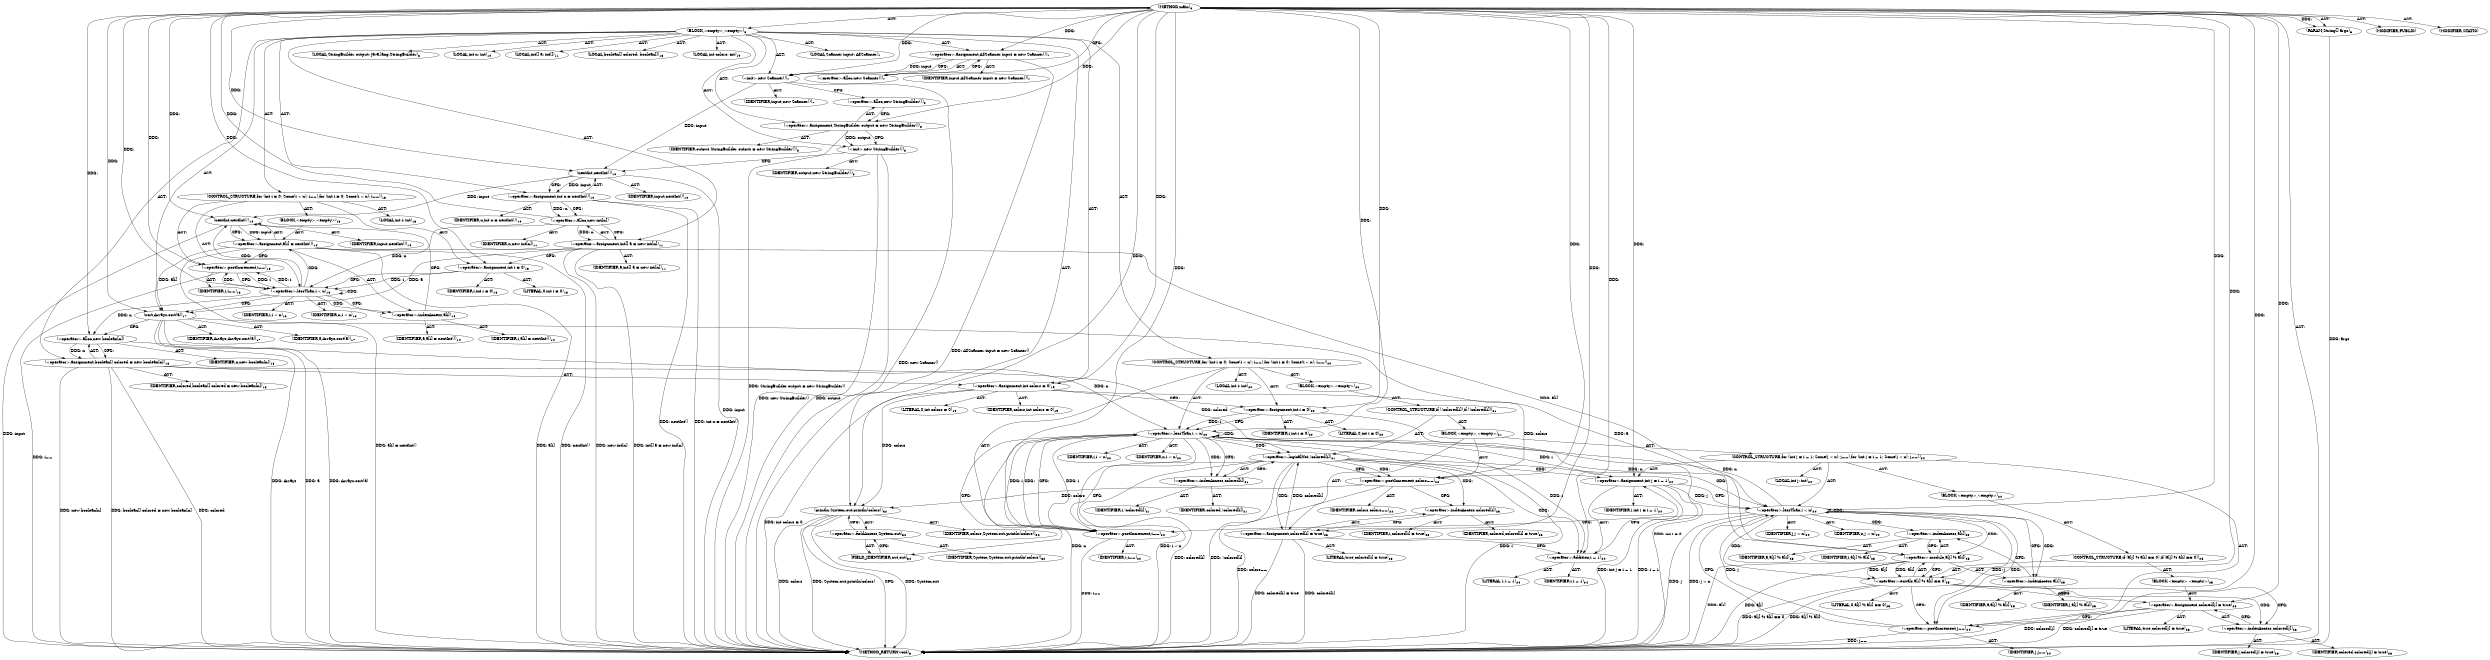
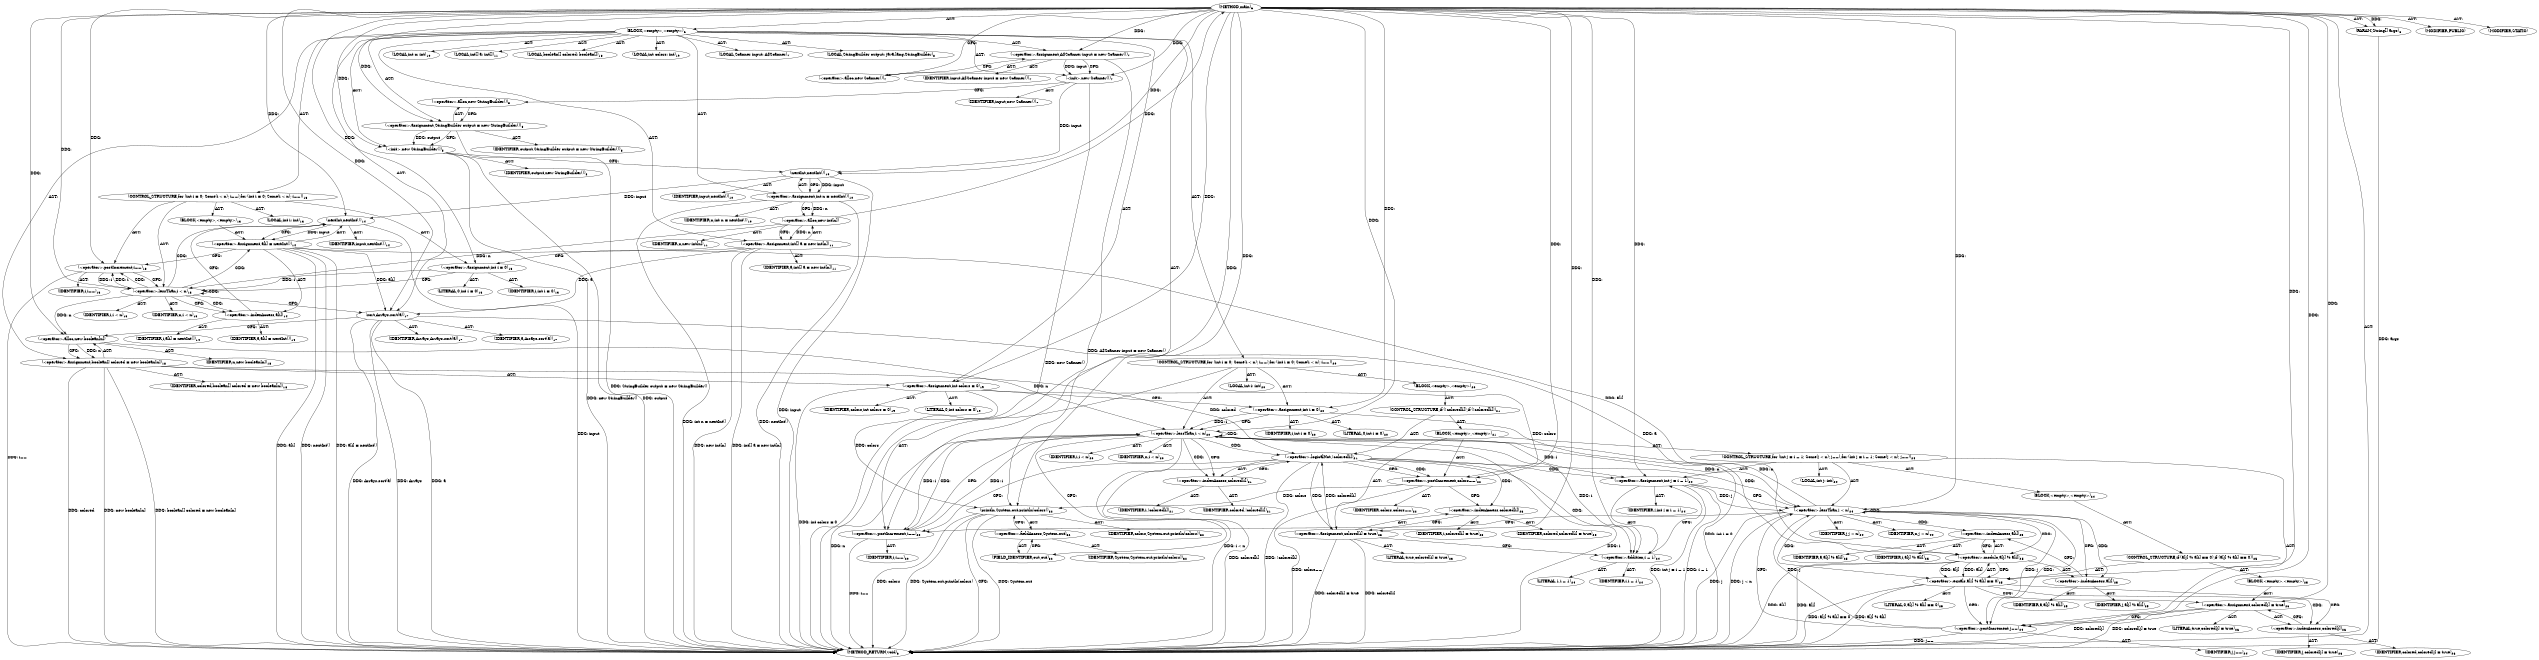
edge "(METHOD,main)" -> "(<init>,new StringBuilder())": added, label "DDG:"
